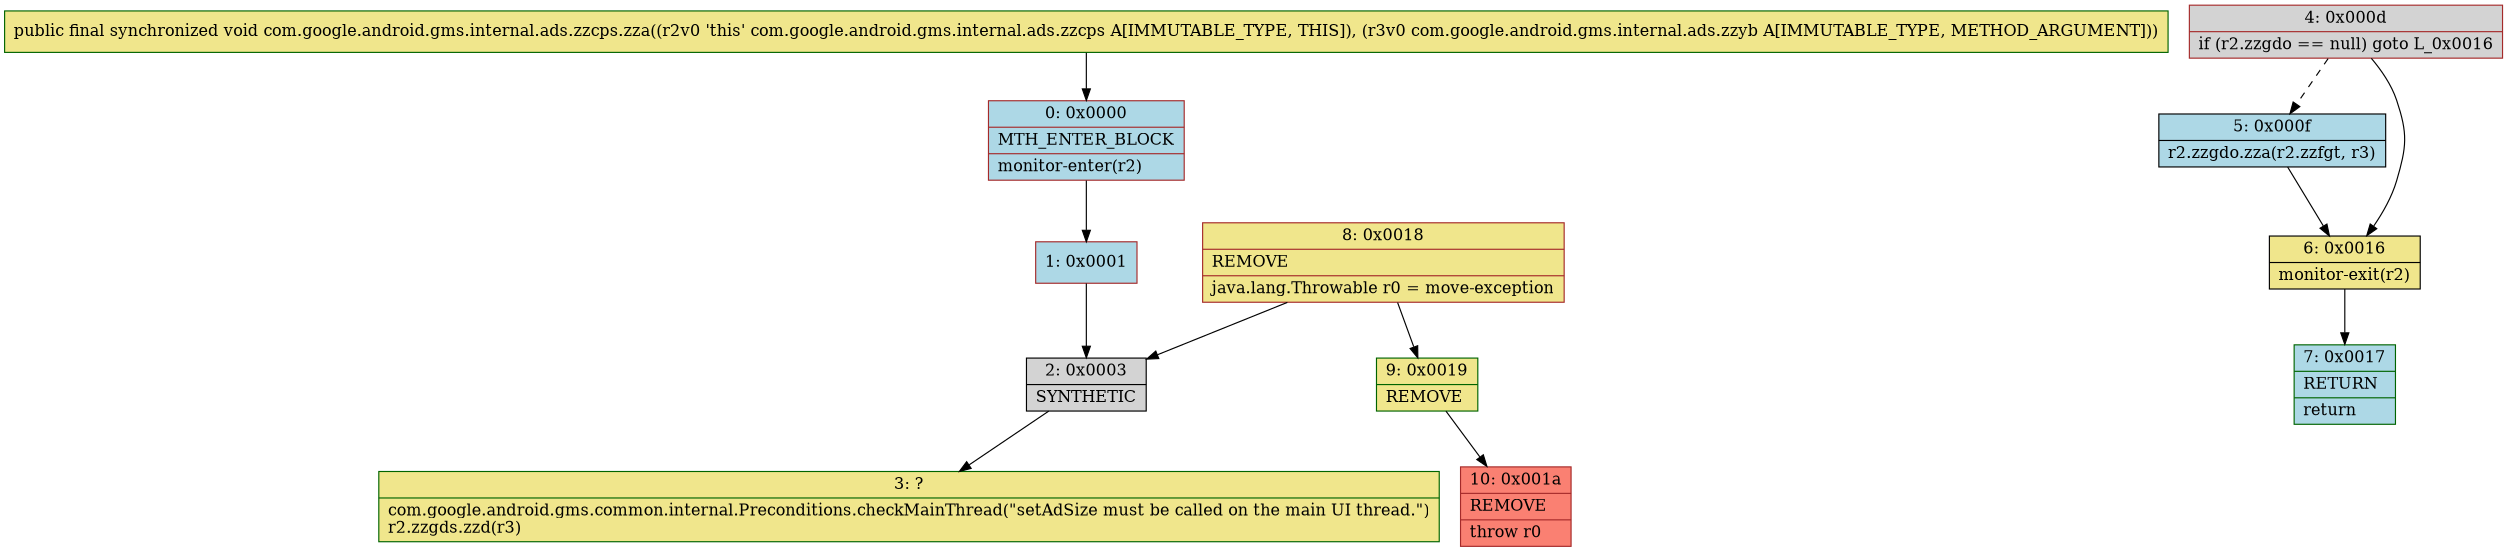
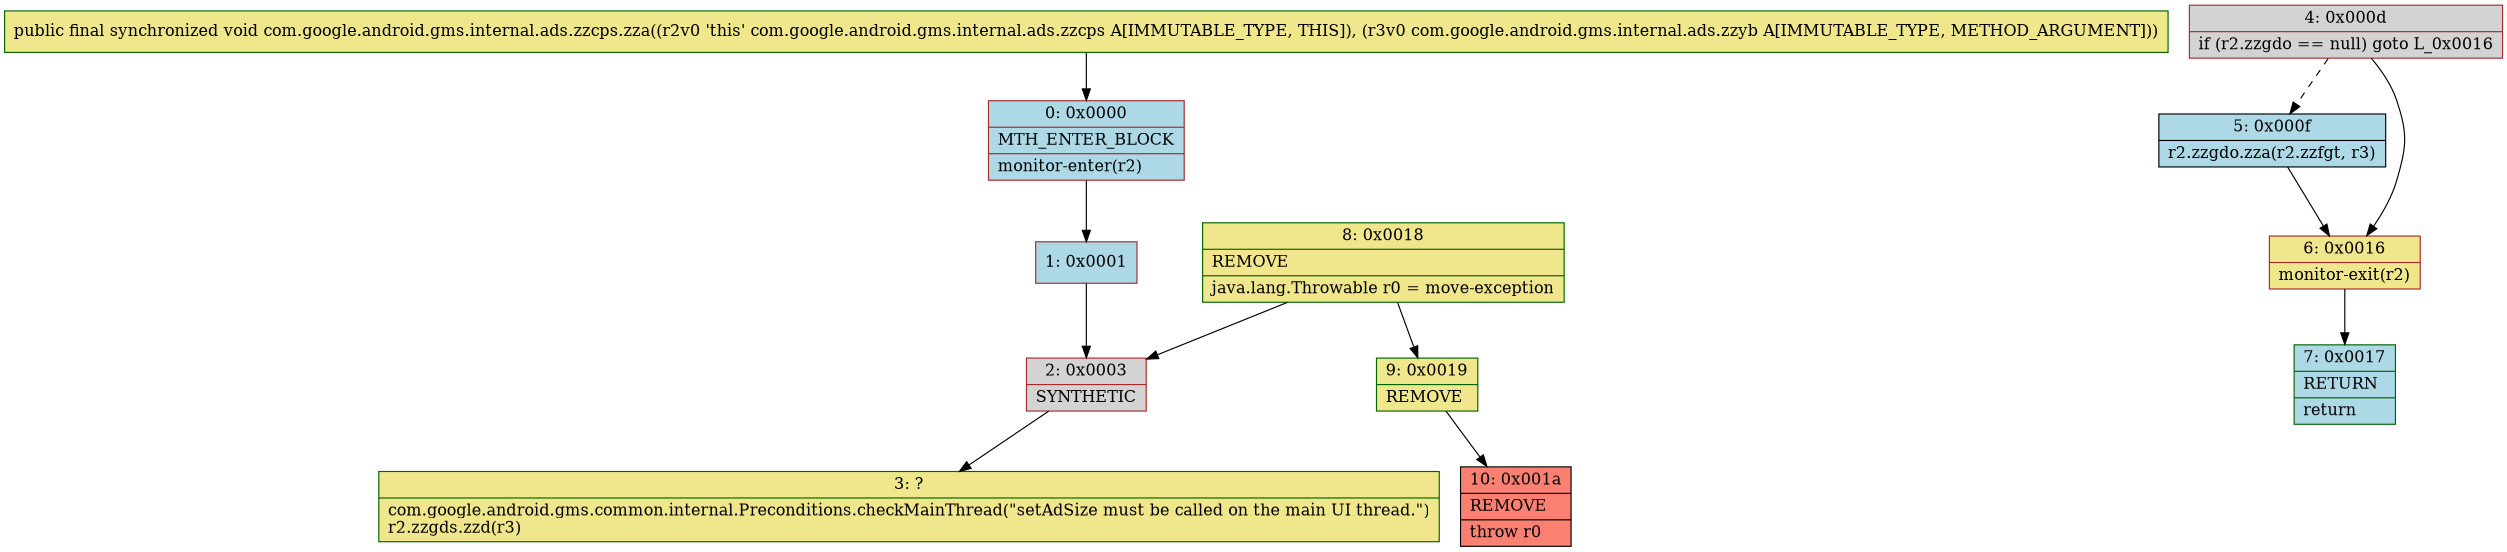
node "8: 0x0018": color brown -> darkgreen
node "6: 0x0016": color black -> brown
node "2: 0x0003": color black -> brown
node "10: 0x001a": color brown -> black
